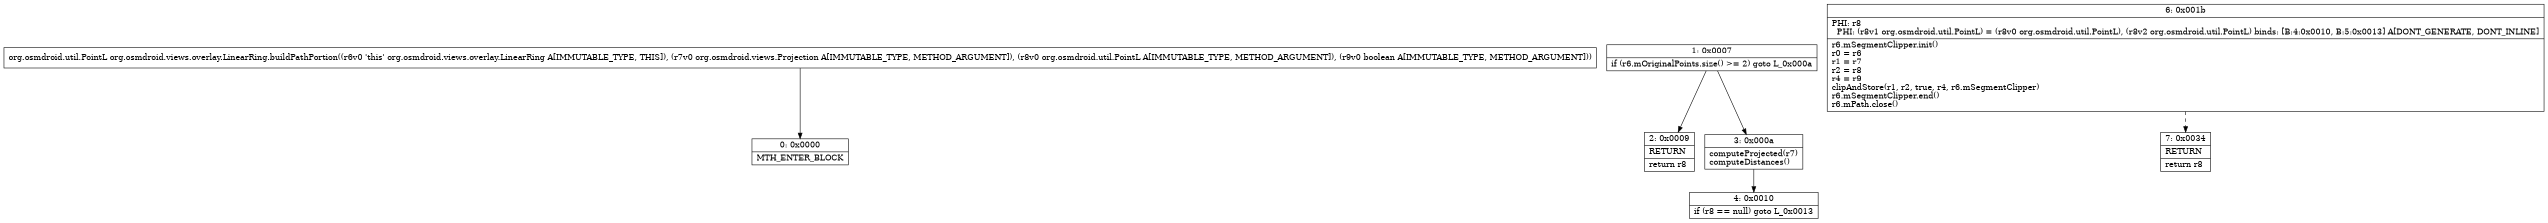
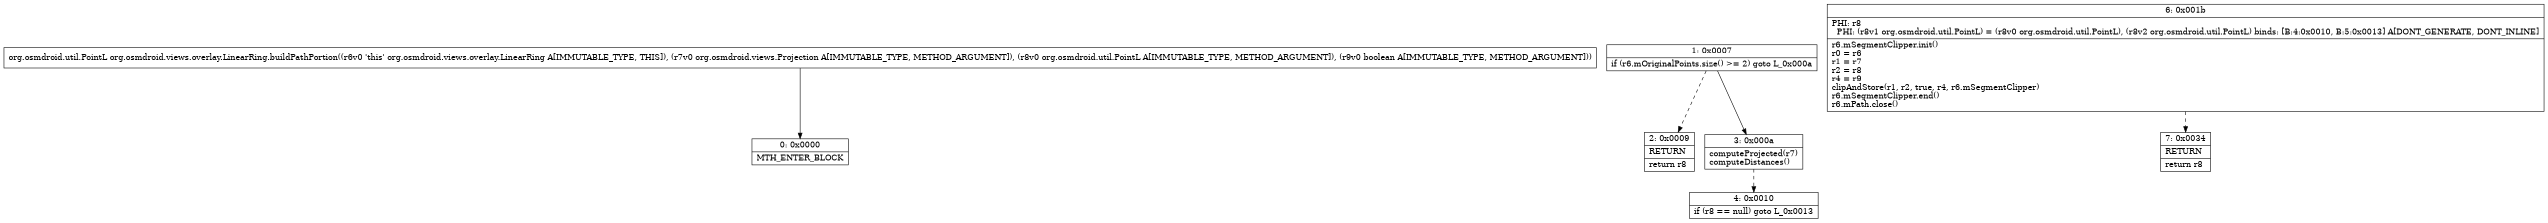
edge "1: 0x0007" -> "2: 0x0009": style solid -> dashed
edge "3: 0x000a" -> "4: 0x0010": style solid -> dashed
